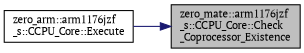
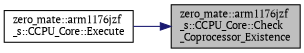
node "zero_arm::arm1176jzf _s::CCPU_Core::Execute": label "zero_arm::arm1176jzf _s::CCPU_Core::Execute" -> "zero_mate::arm1176jzf _s::CCPU_Core::Execute"
